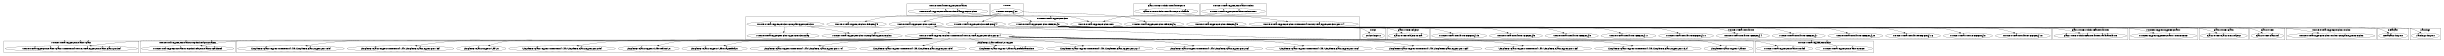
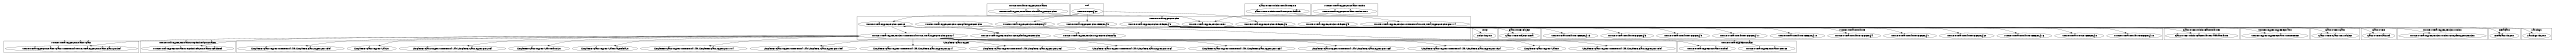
cluster "Moose": label "Moose" -> "Util"
edge "Moose::BEGIN@20" -> "Moose::Meta::TypeCoercion::BEGIN@8": removed
cluster "SimpleDB::SdbMediumStr::Types": label "SimpleDB::SdbMediumStr::Types" -> "SimpleDB::Class::Types"
node "SimpleDB::Class::Types::SdbArrayRefOfDateTime": removed
